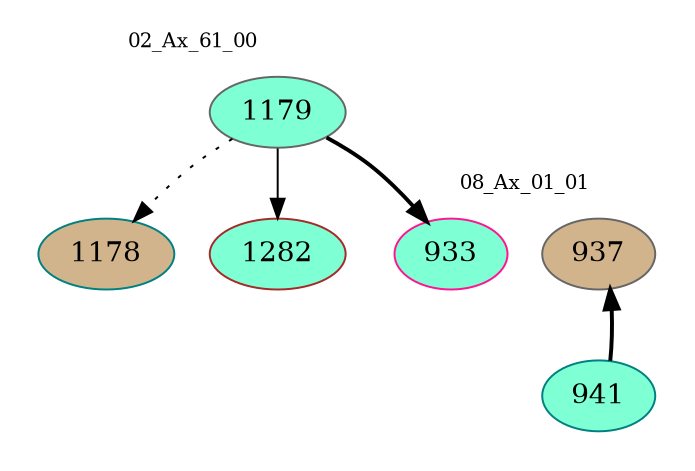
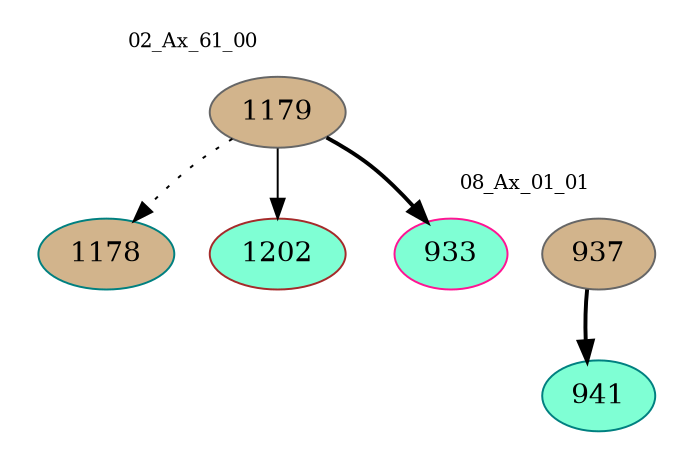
node "1179": fillcolor aquamarine -> tan
node "1282": label "1282" -> "1202"
edge "941" -> "937": reversed
